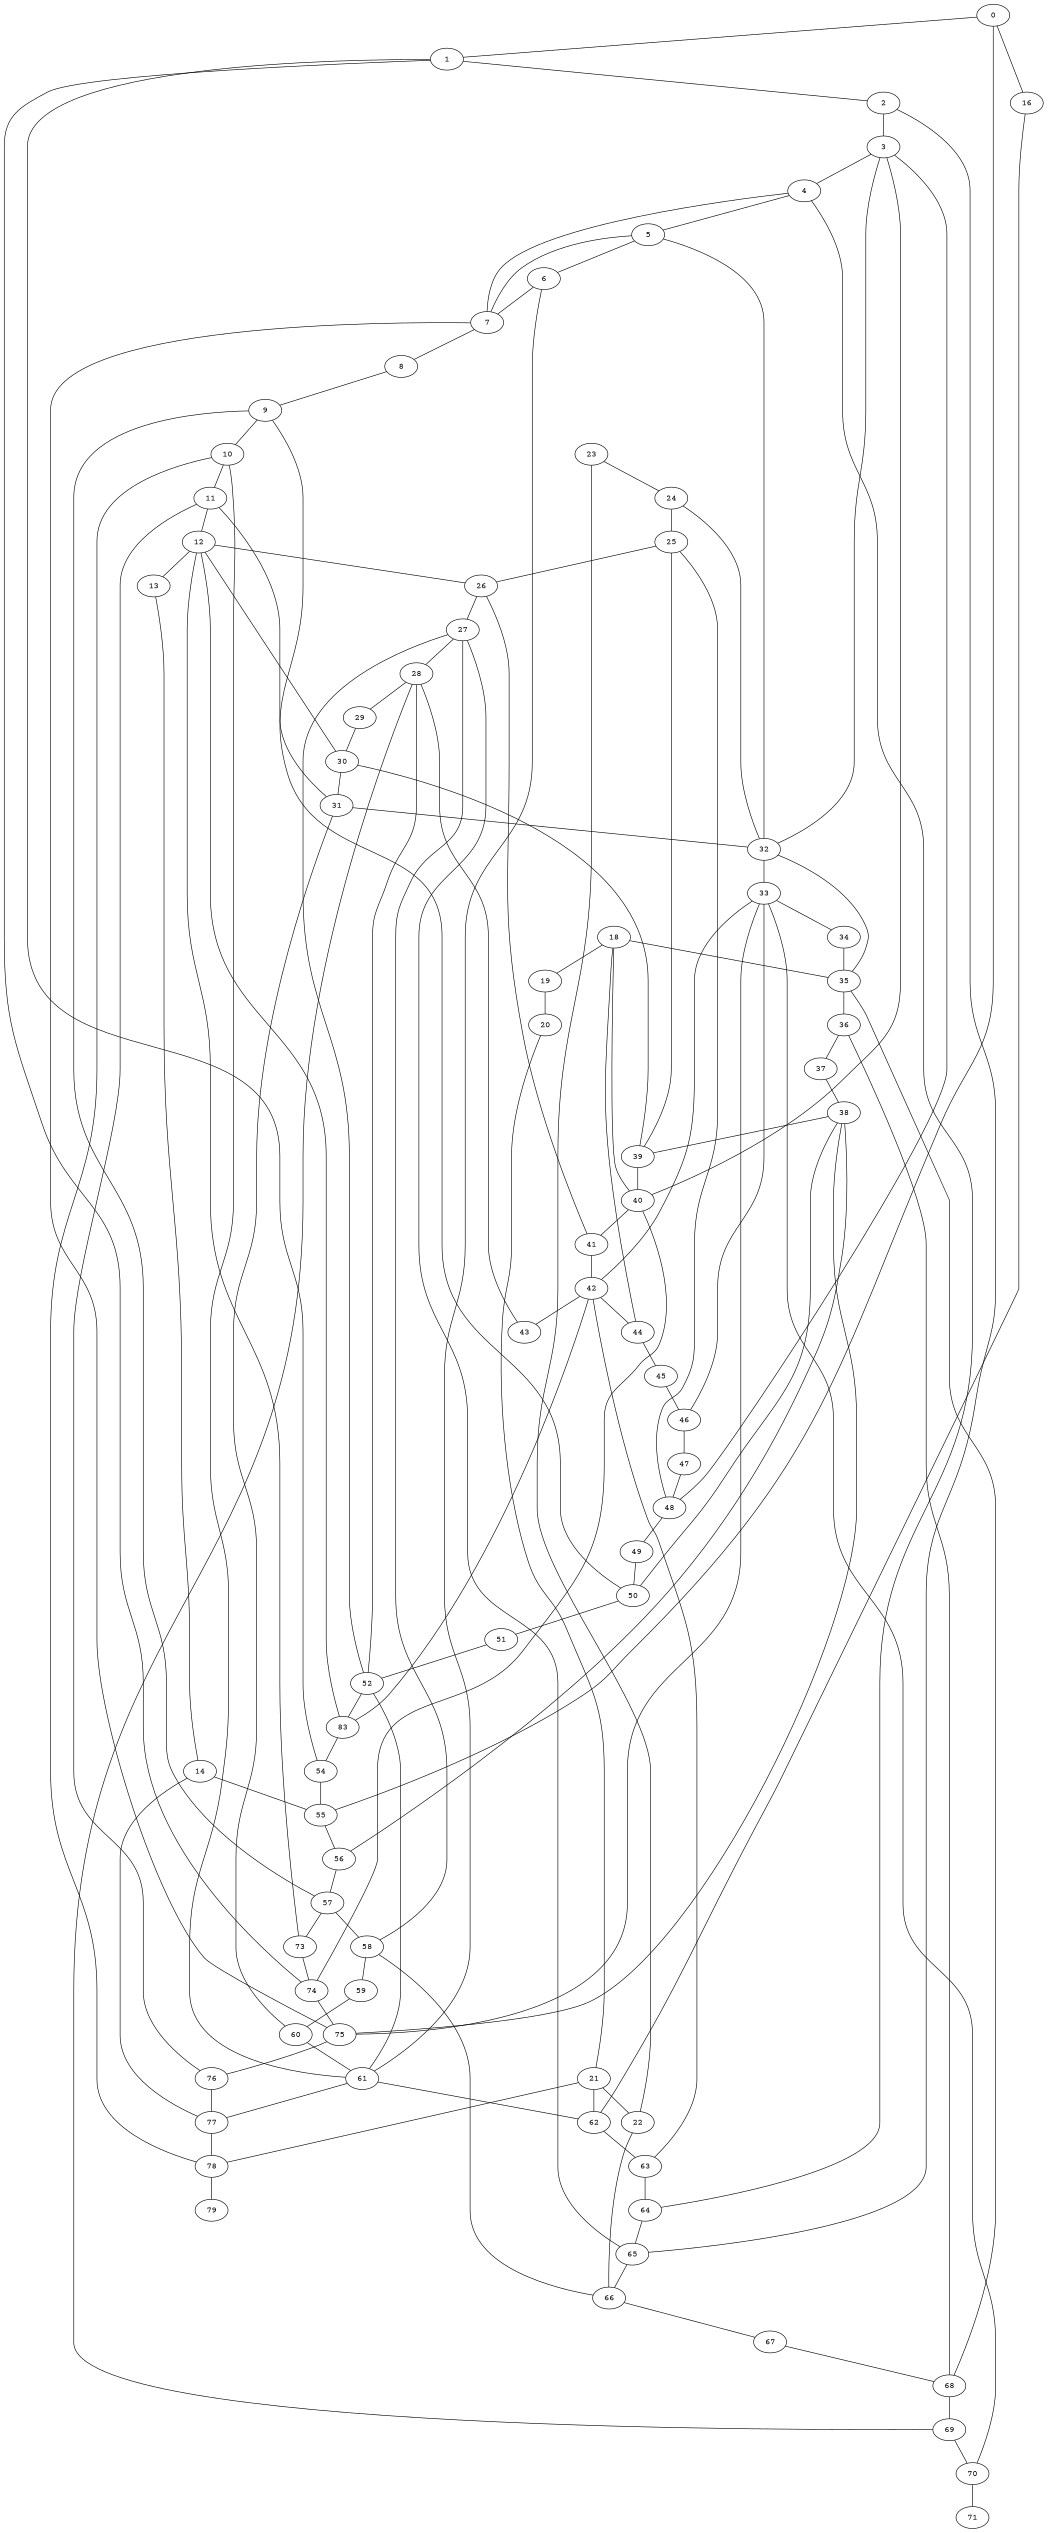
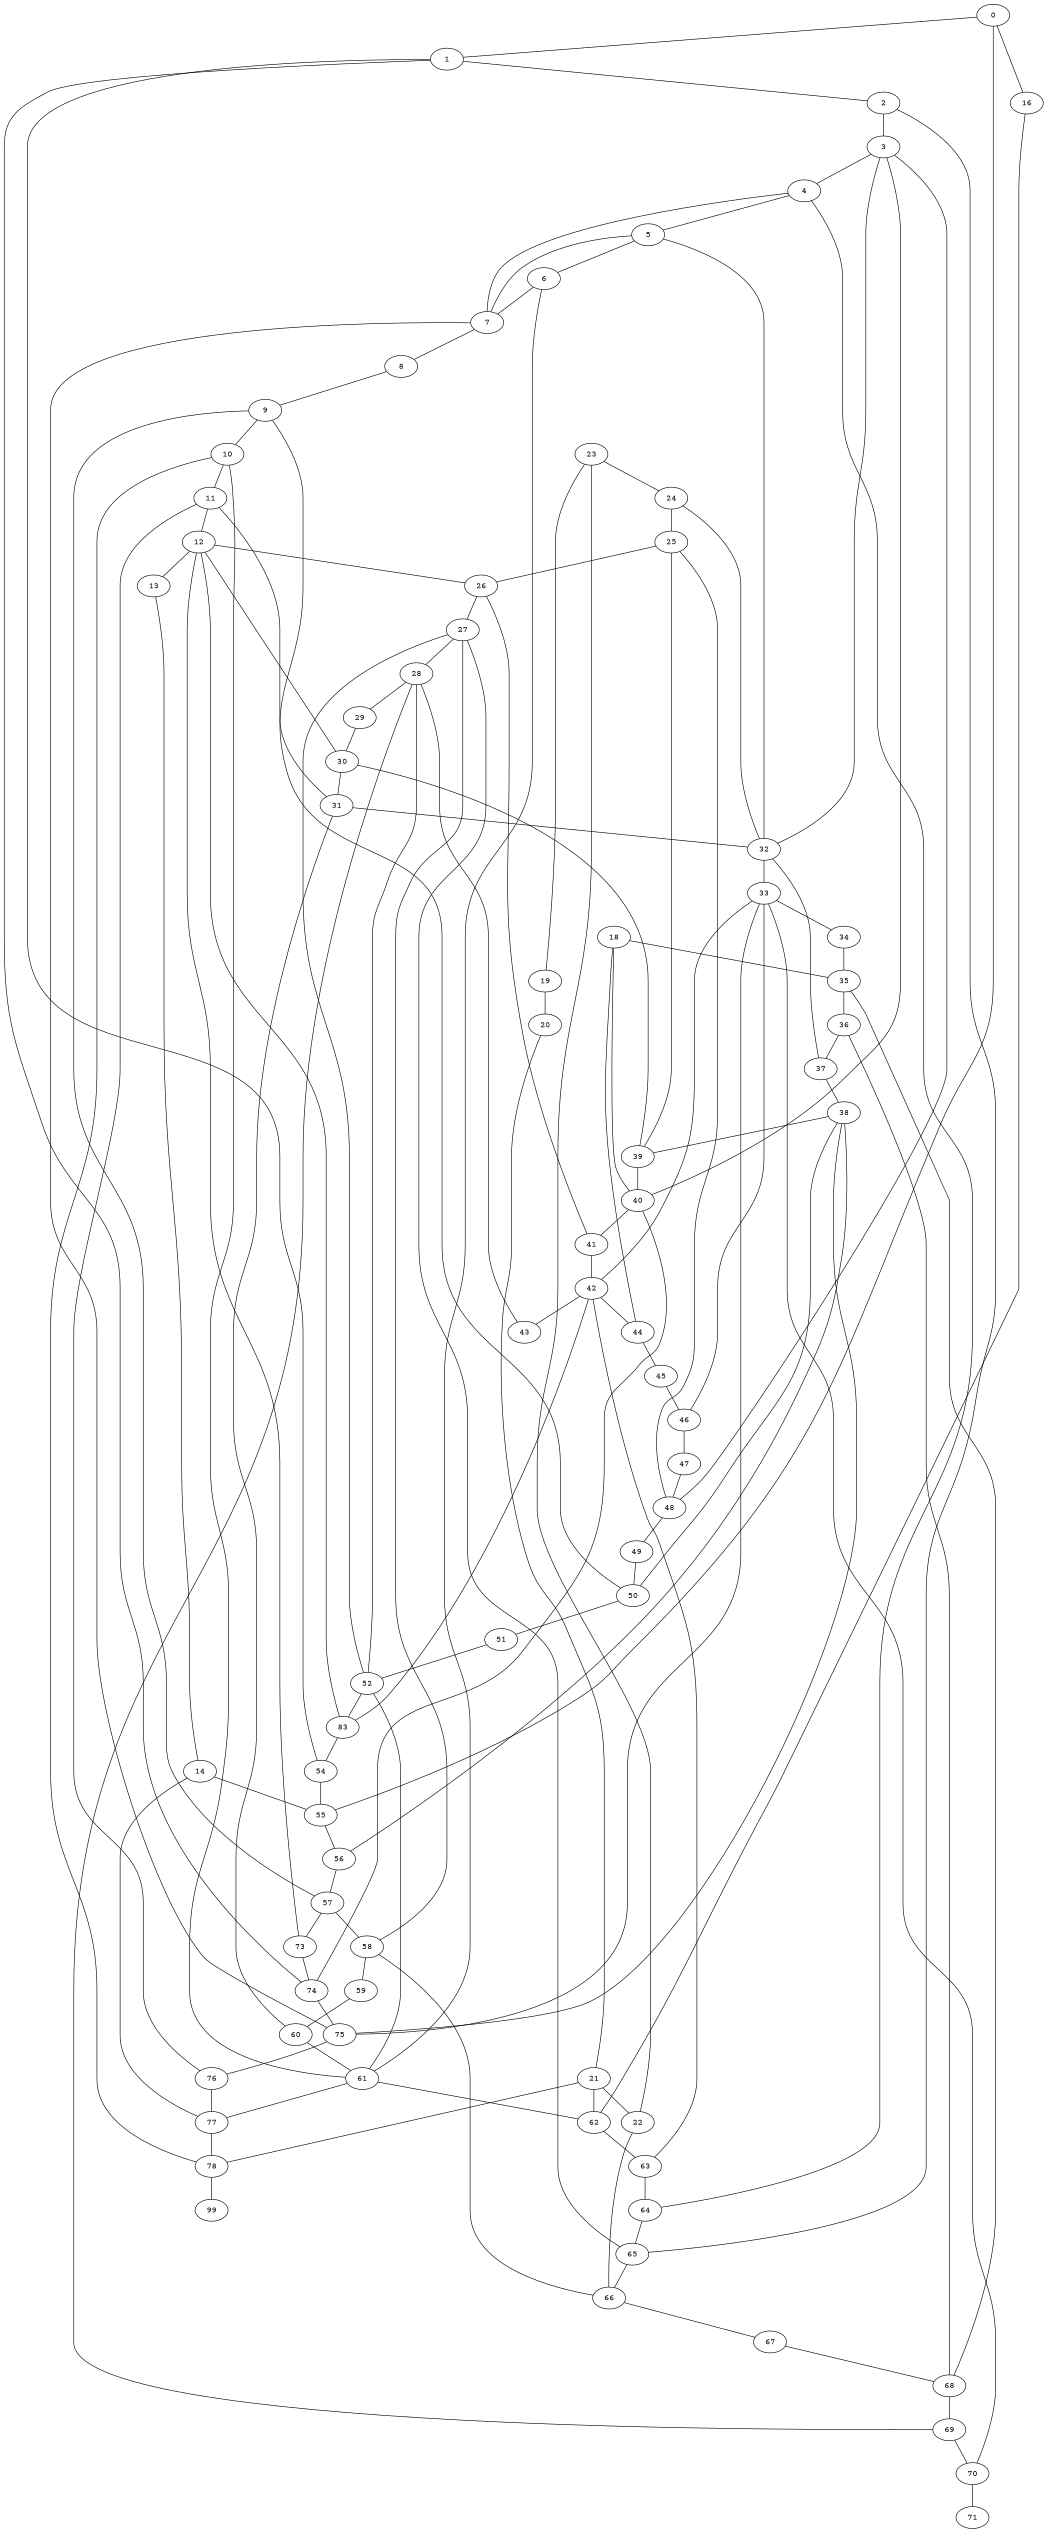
edge "32" -- "35": now "32" -- "37"
edge "18" -- "19": now "23" -- "19"
node "79": label "79" -> "99"
